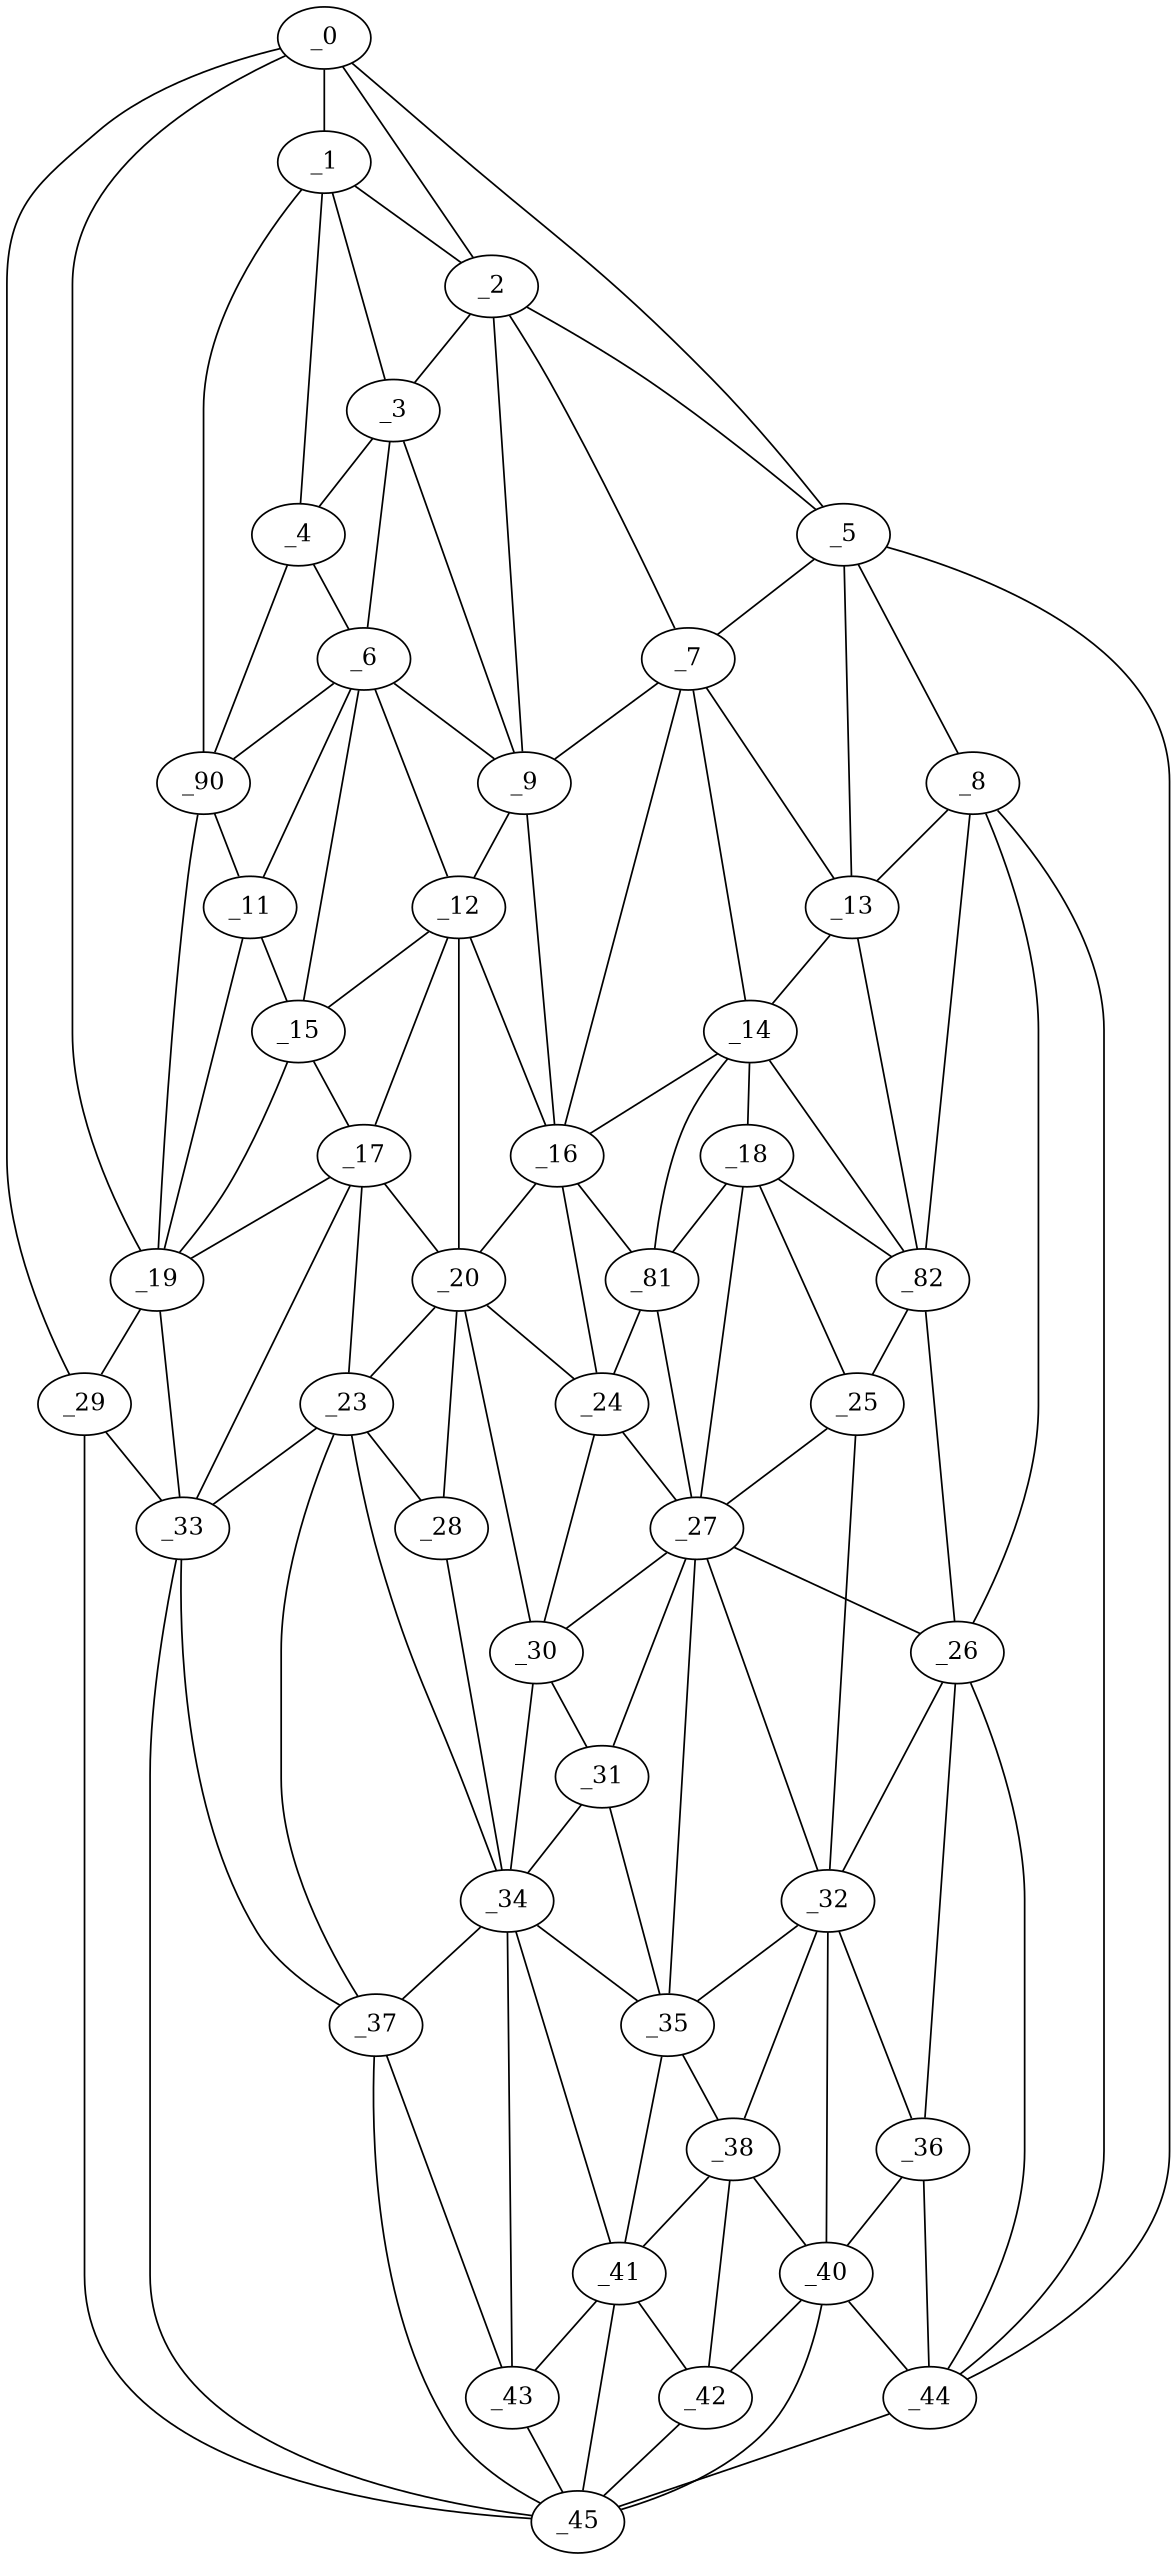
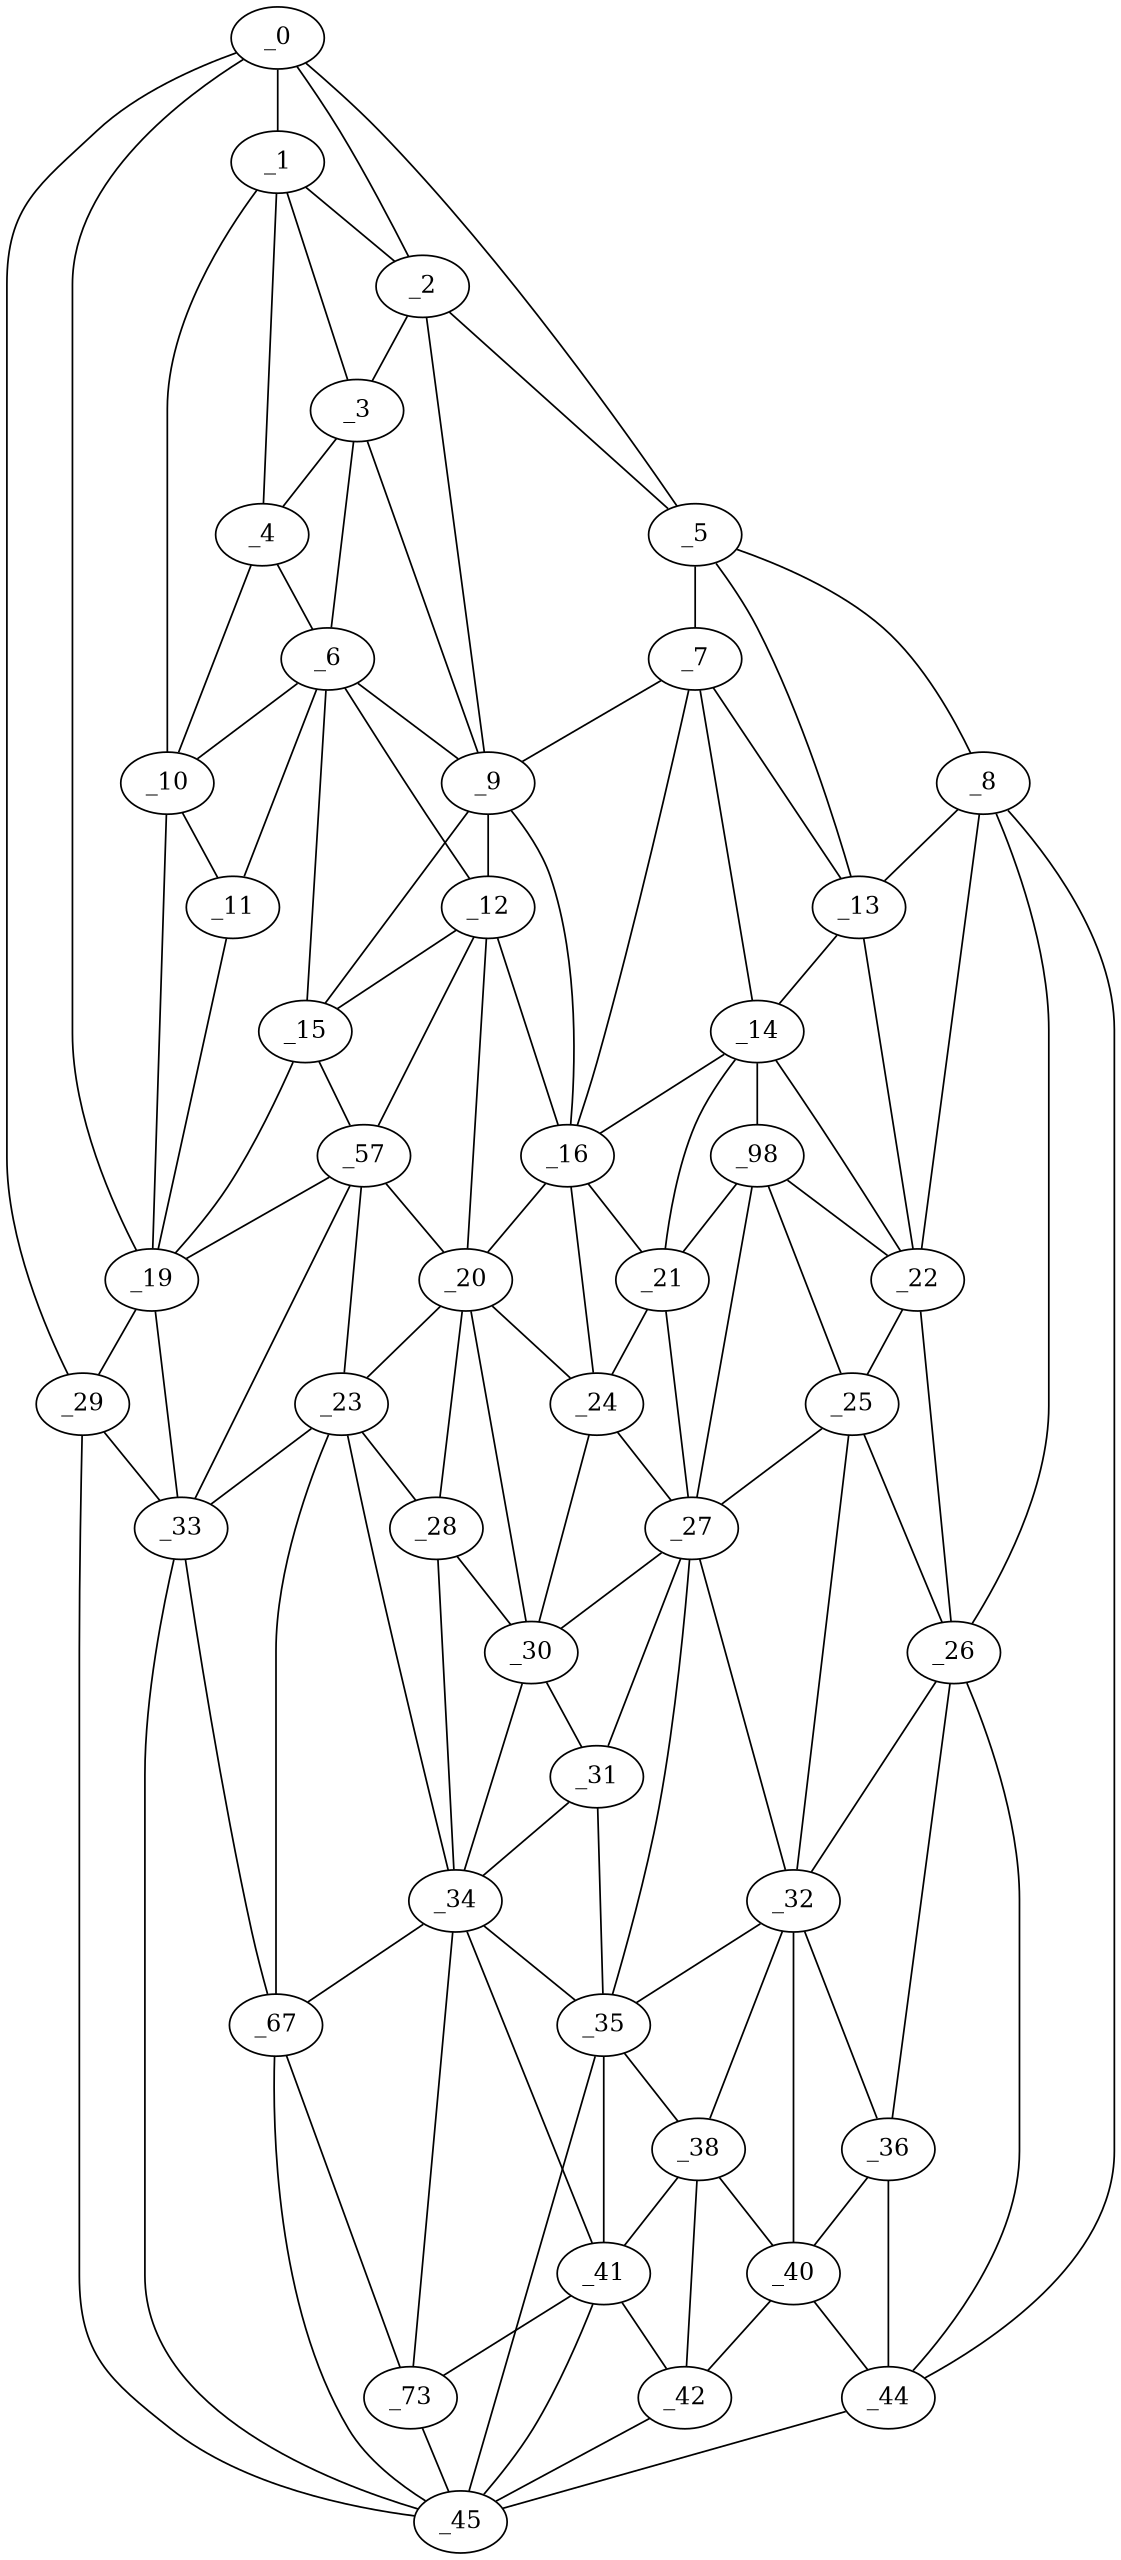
edge "_2" -- "_7": removed
node "_90": label "_90" -> "_10"
edge "_11" -- "_15": now "_9" -- "_15"
node "_17": label "_17" -> "_57"
node "_18": label "_18" -> "_98"
node "_81": label "_81" -> "_21"
node "_82": label "_82" -> "_22"
edge "_5" -- "_44": removed
edge "_28" -- "_30": added
edge "_27" -- "_26": now "_25" -- "_26"
node "_37": label "_37" -> "_67"
node "_43": label "_43" -> "_73"
edge "_40" -- "_45": now "_35" -- "_45"
